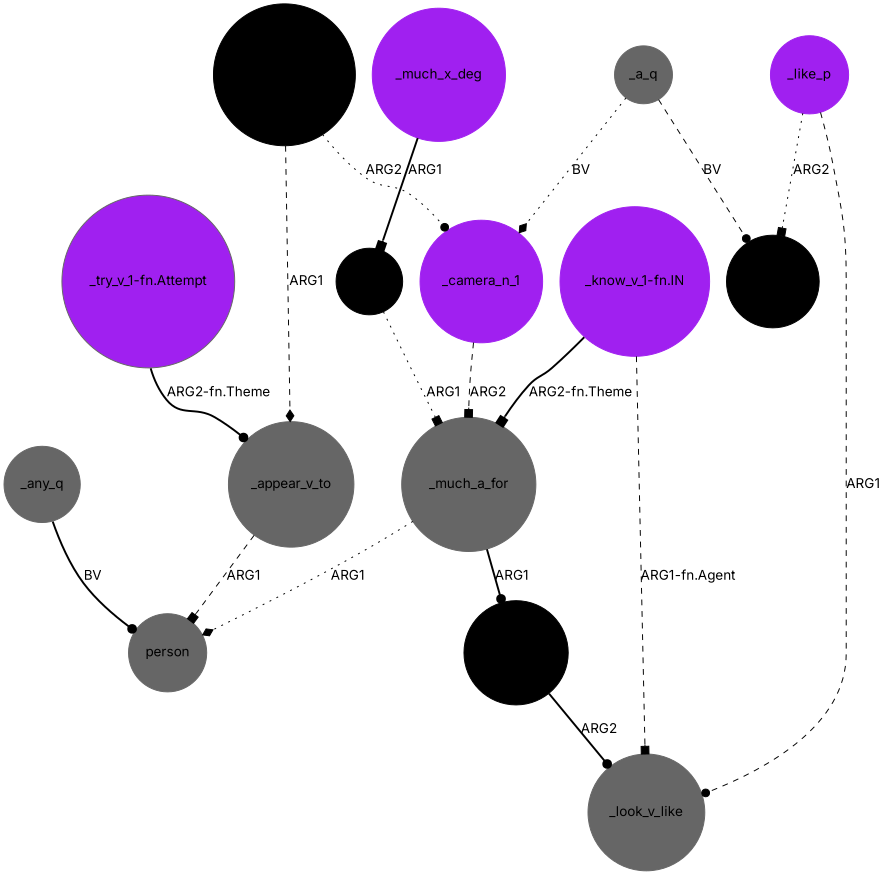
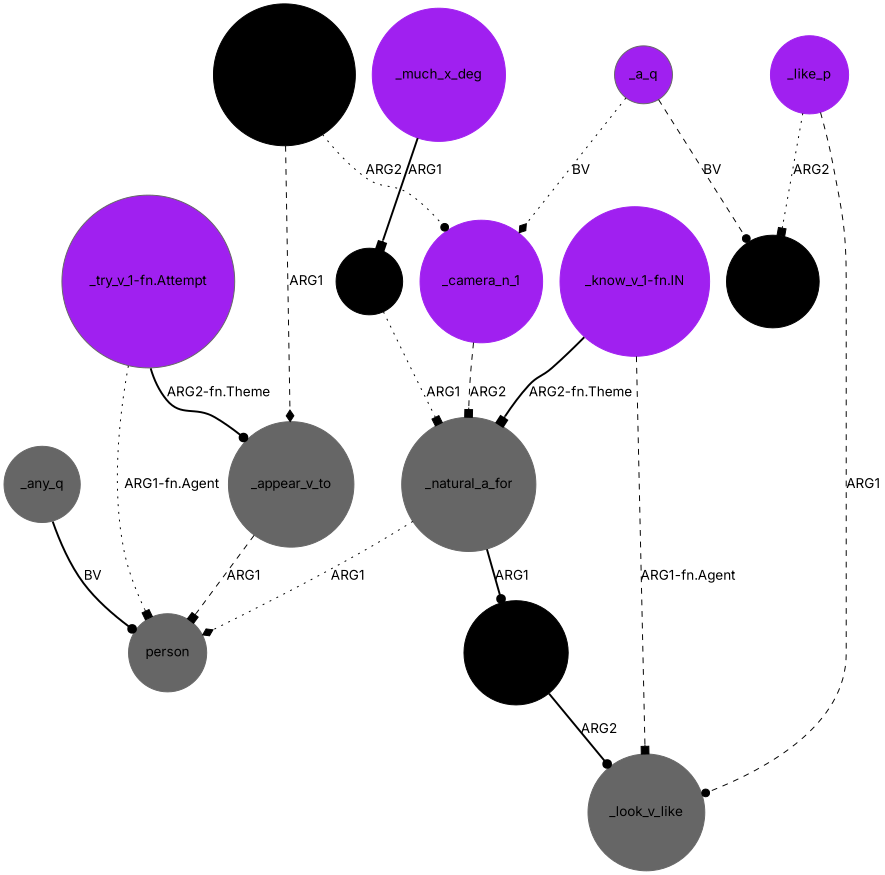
node "_a_q": fillcolor gray40 -> purple
node "_much_a_for": label "_much_a_for" -> "_natural_a_for"
edge "_try_v_1-fn.Attempt" -> "person": added, label "ARG1-fn.Agent"
